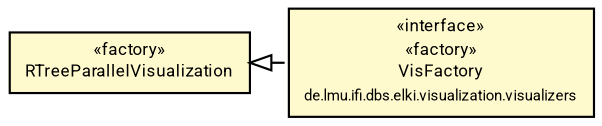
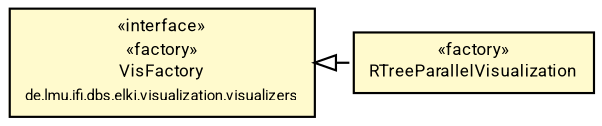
edge "VisFactory" -> "RTreeParallelVisualization": reversed
